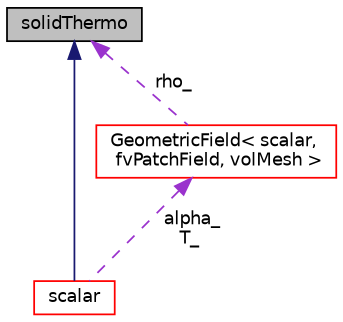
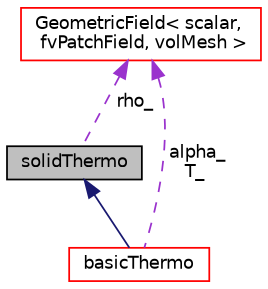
edge "GeometricField< scalar, fvPatchField, volMesh >" -> "solidThermo": reversed
node "scalar": label "scalar" -> "basicThermo"
